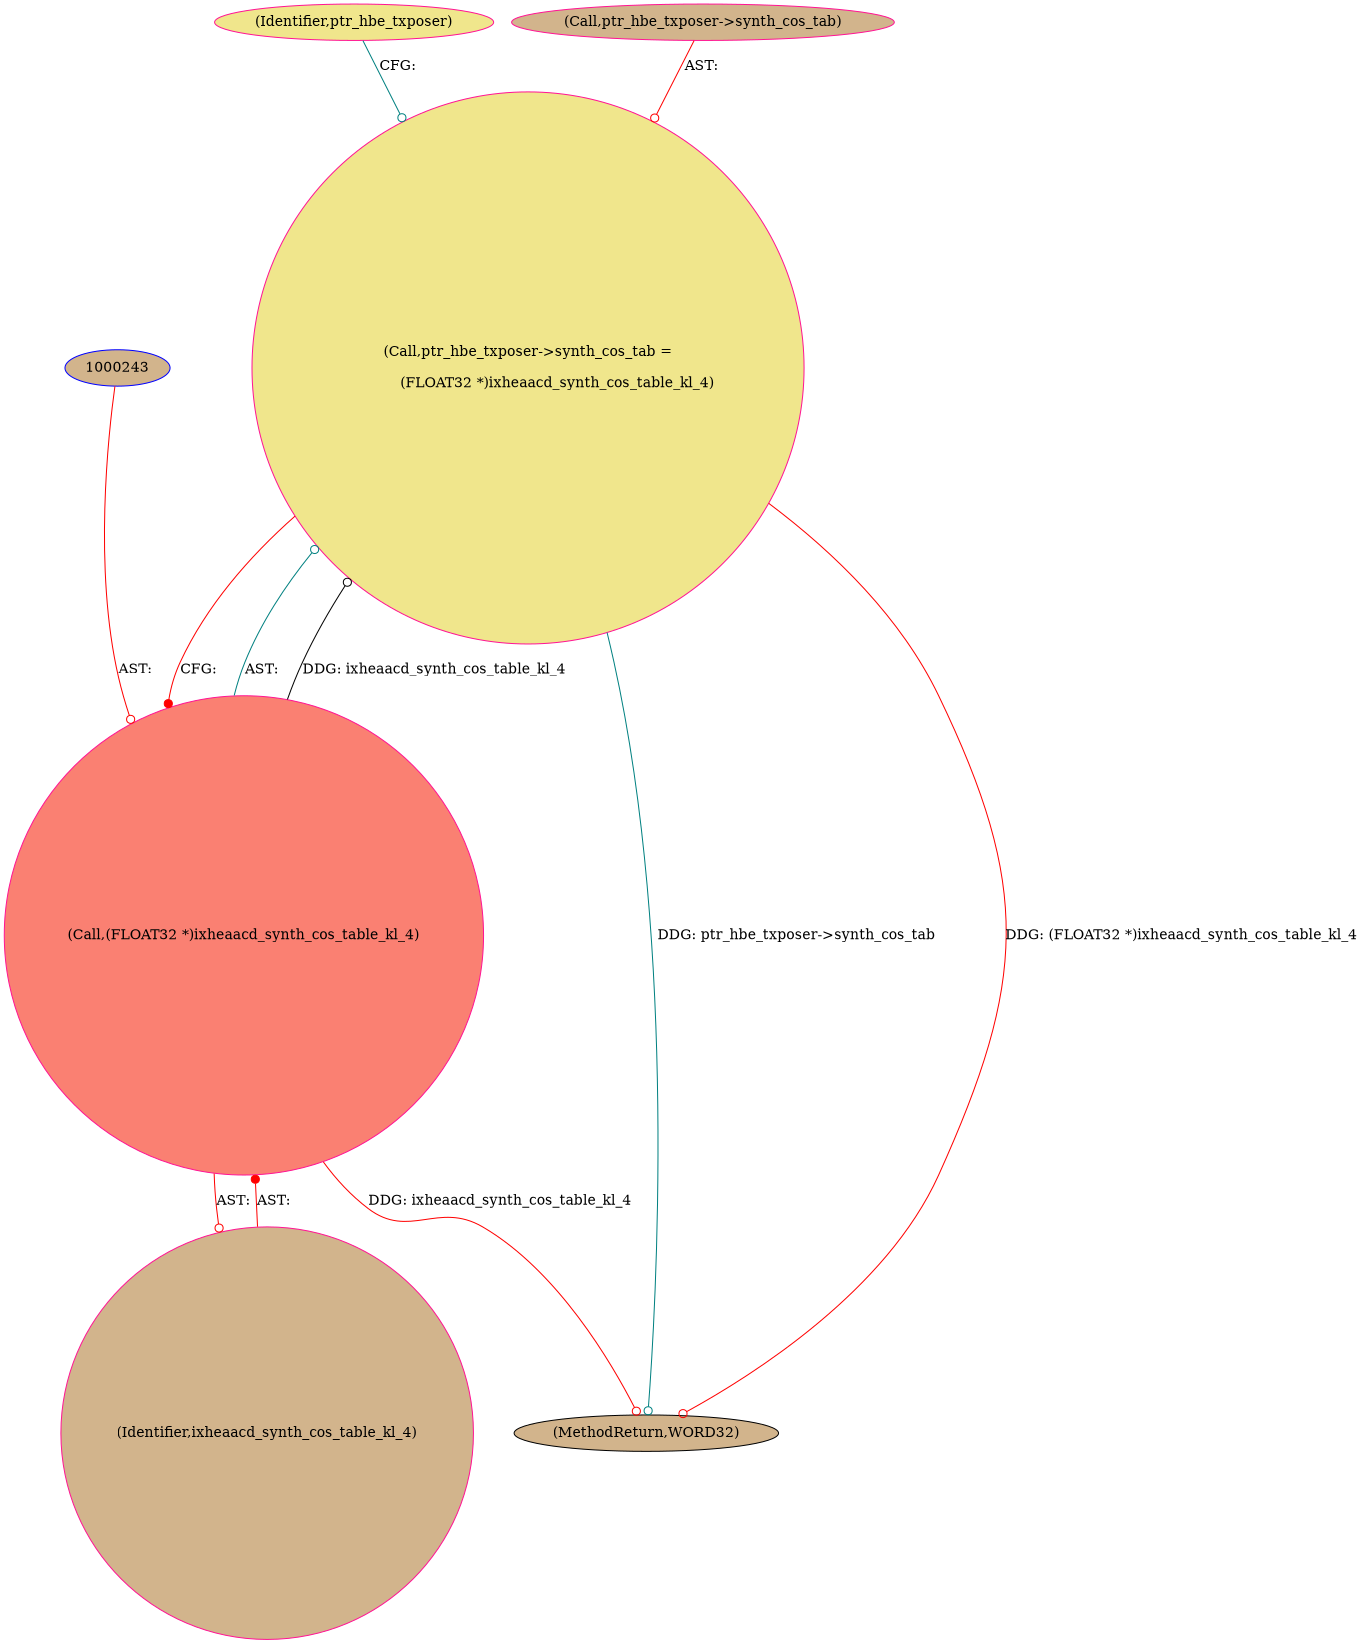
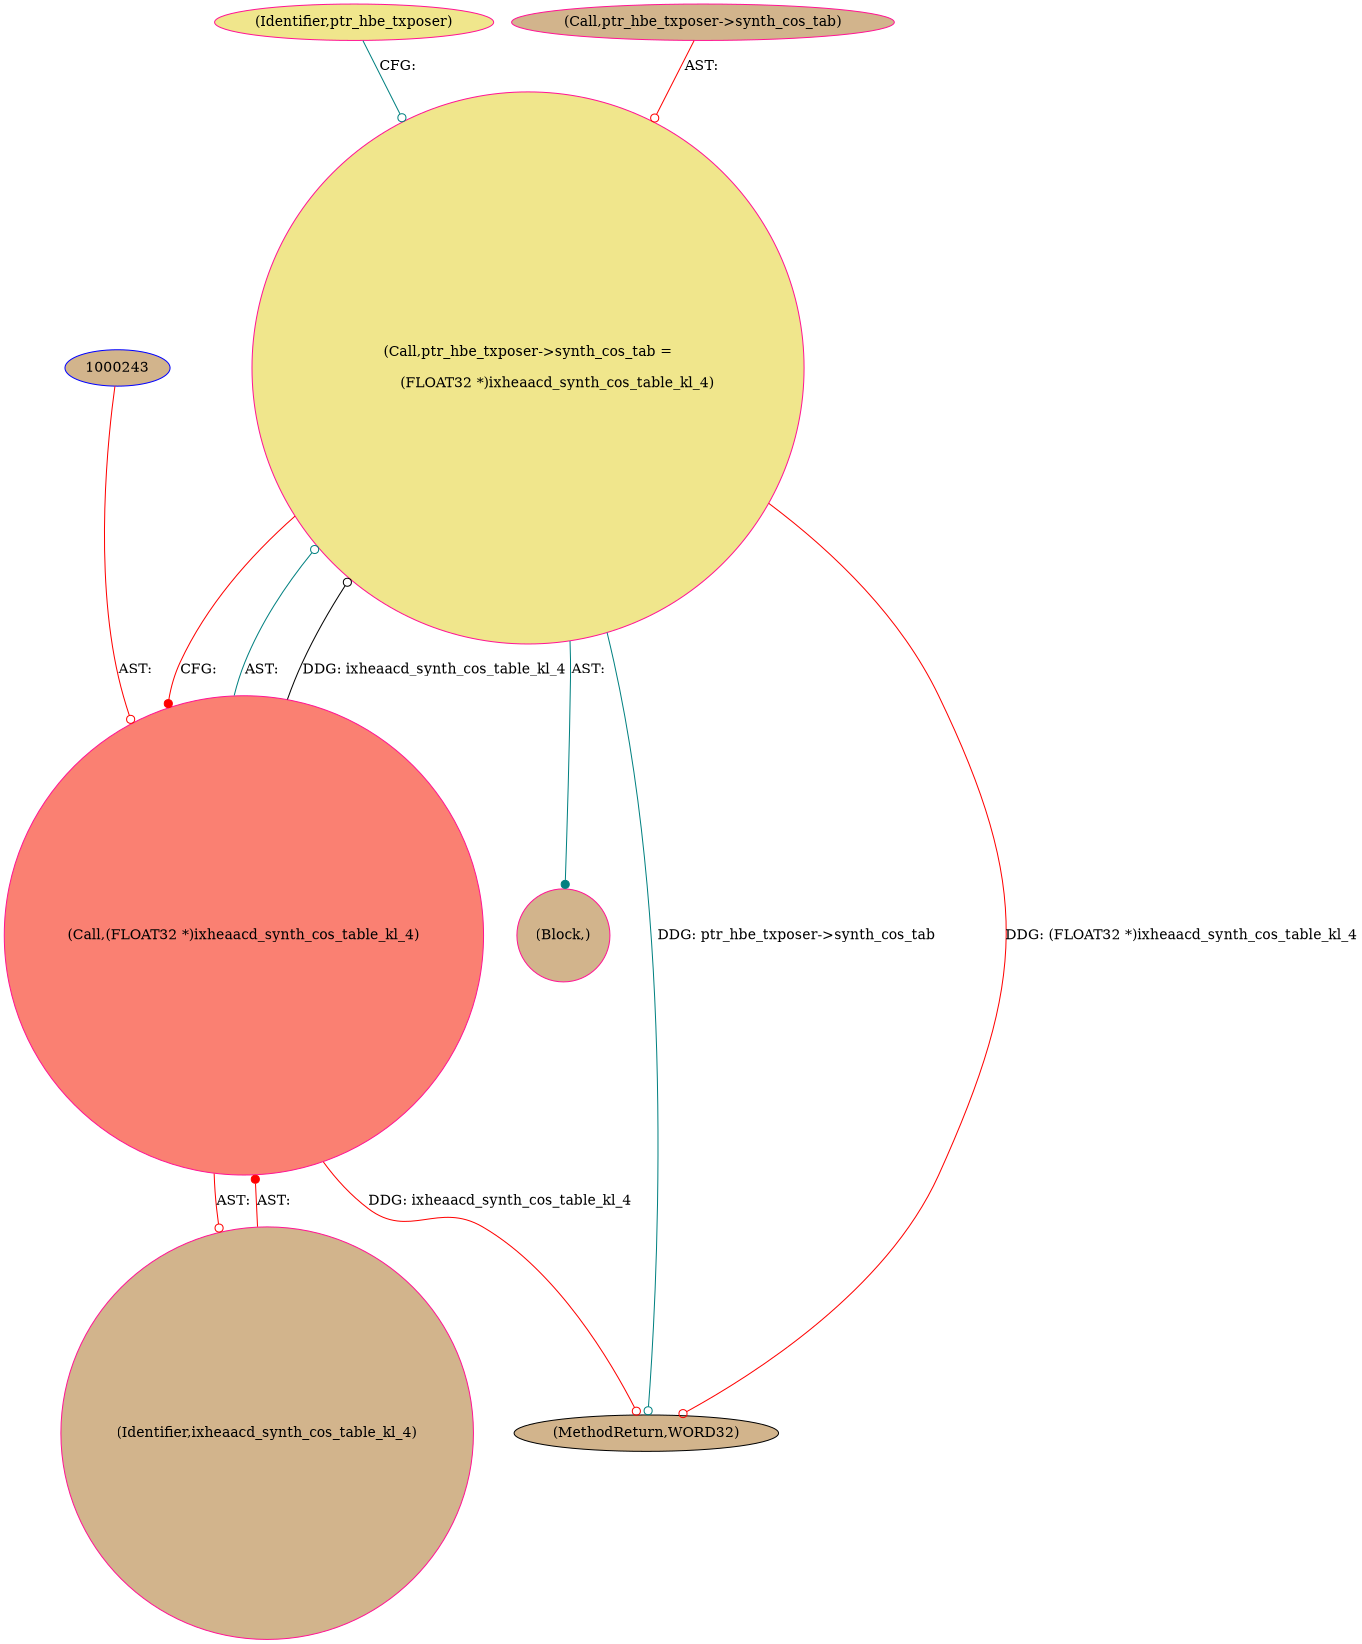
node "(Block,)": added
